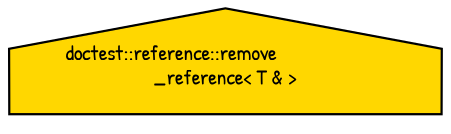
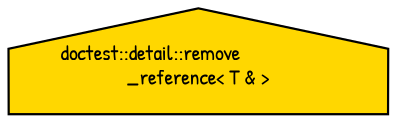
node "doctest::reference::remove _reference< T & >": label "doctest::reference::remove _reference< T & >" -> "doctest::detail::remove _reference< T & >"
